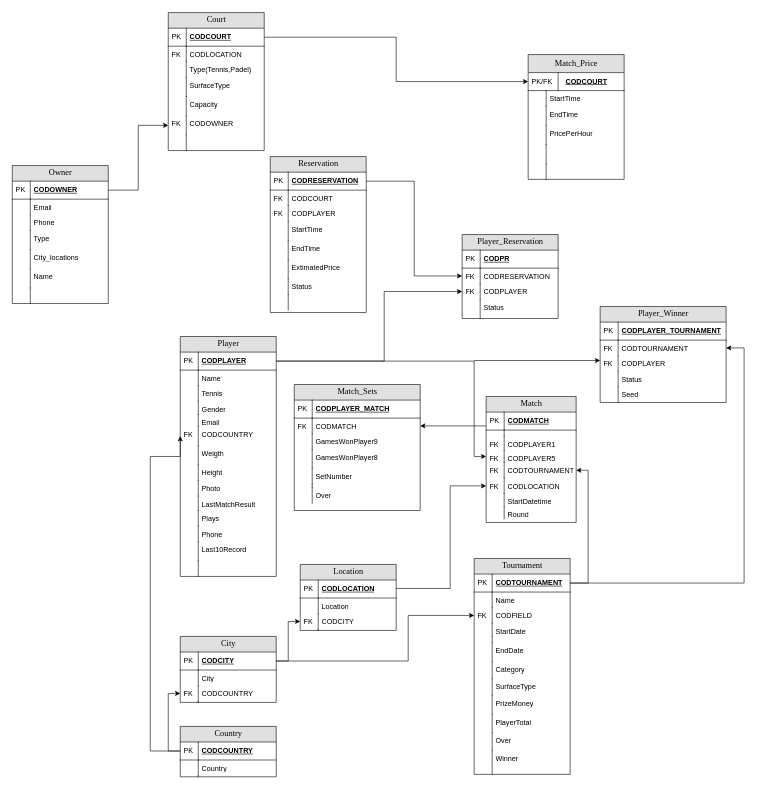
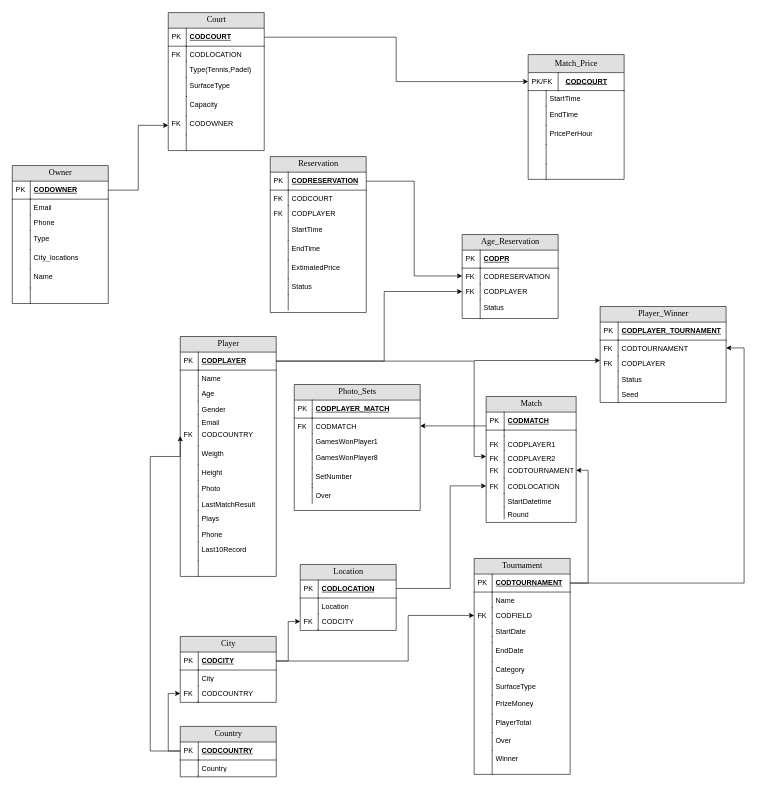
node "Player_Reservation": label "Player_Reservation" -> "Age_Reservation"
node "Match_Sets": label "Match_Sets" -> "Photo_Sets"
node "Tennis": label "Tennis" -> "Age"
node "GamesWonPlayer9": label "GamesWonPlayer9" -> "GamesWonPlayer1"
node "CODPLAYER5": label "CODPLAYER5" -> "CODPLAYER2"
